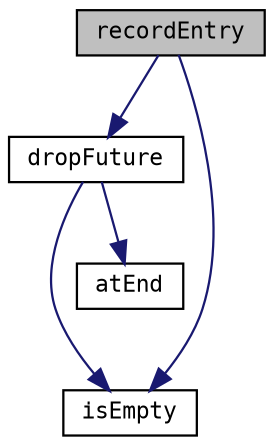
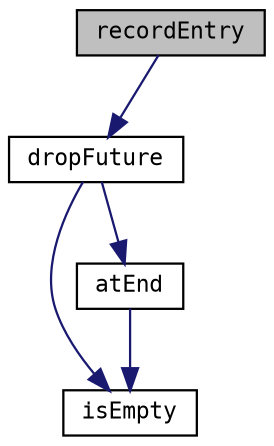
edge "recordEntry" -> "isEmpty": now "atEnd" -> "isEmpty"
